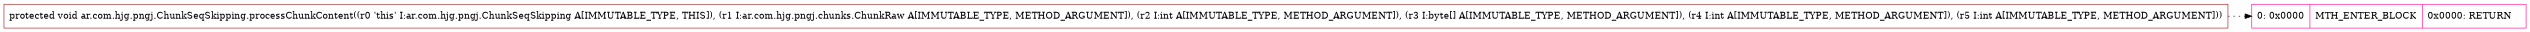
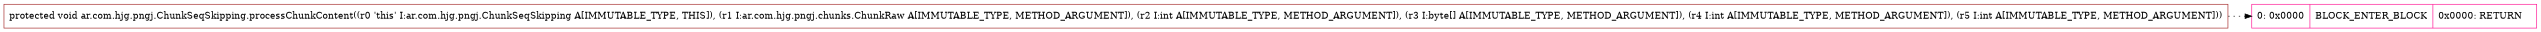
node "0: 0x0000": text "MTH_ENTER_BLOCK" -> "BLOCK_ENTER_BLOCK"
